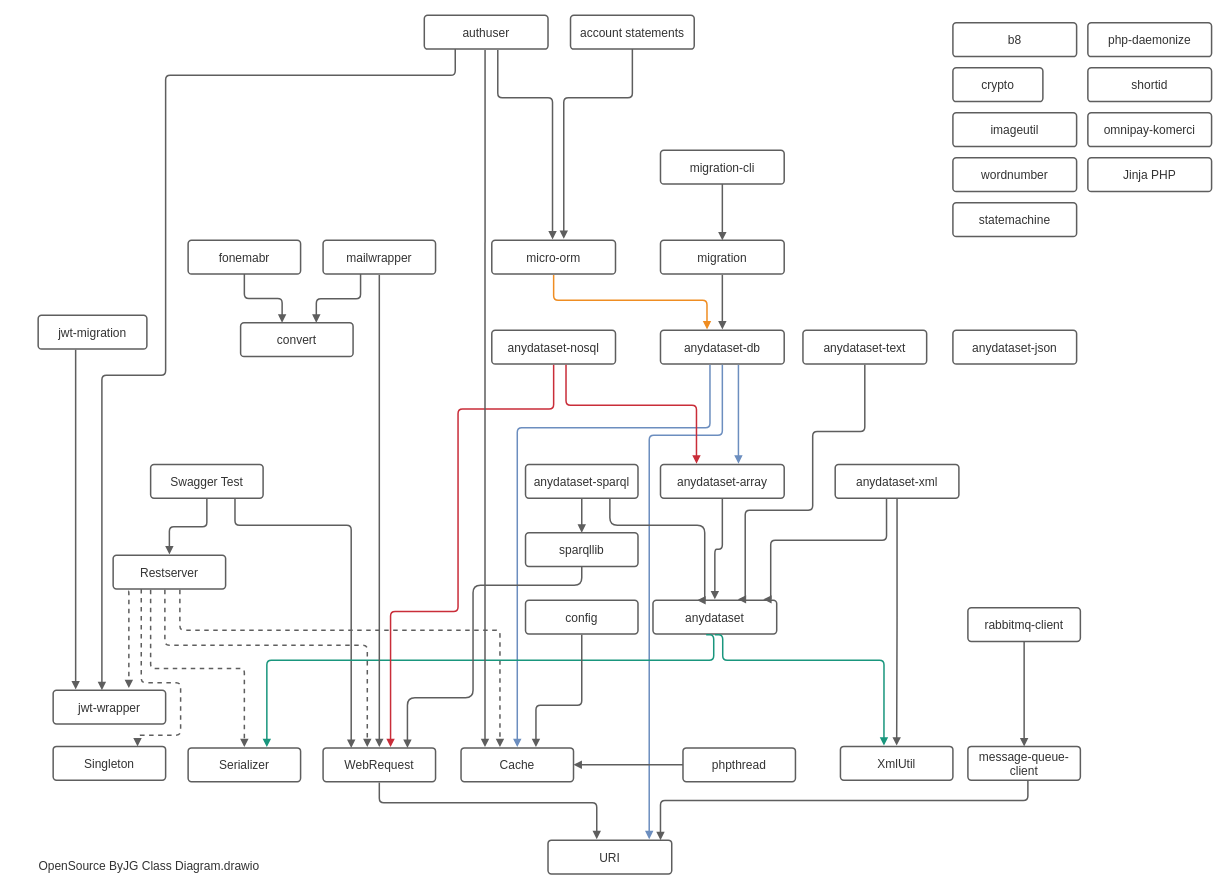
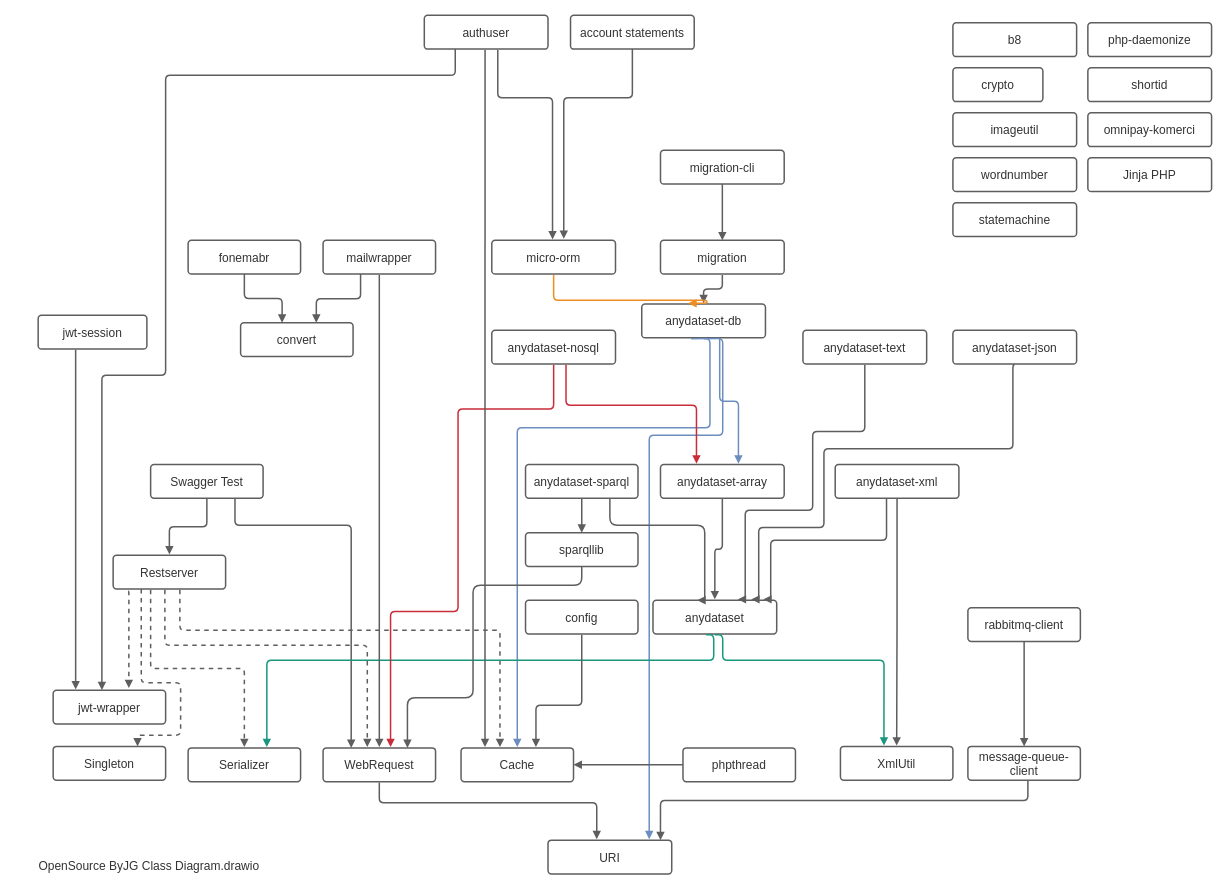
node "jwt-migration": label "jwt-migration" -> "jwt-session"
node "anydataset-db": moved (722, 347) -> (704, 321)
edge "anydataset-json" -> "anydataset": added
